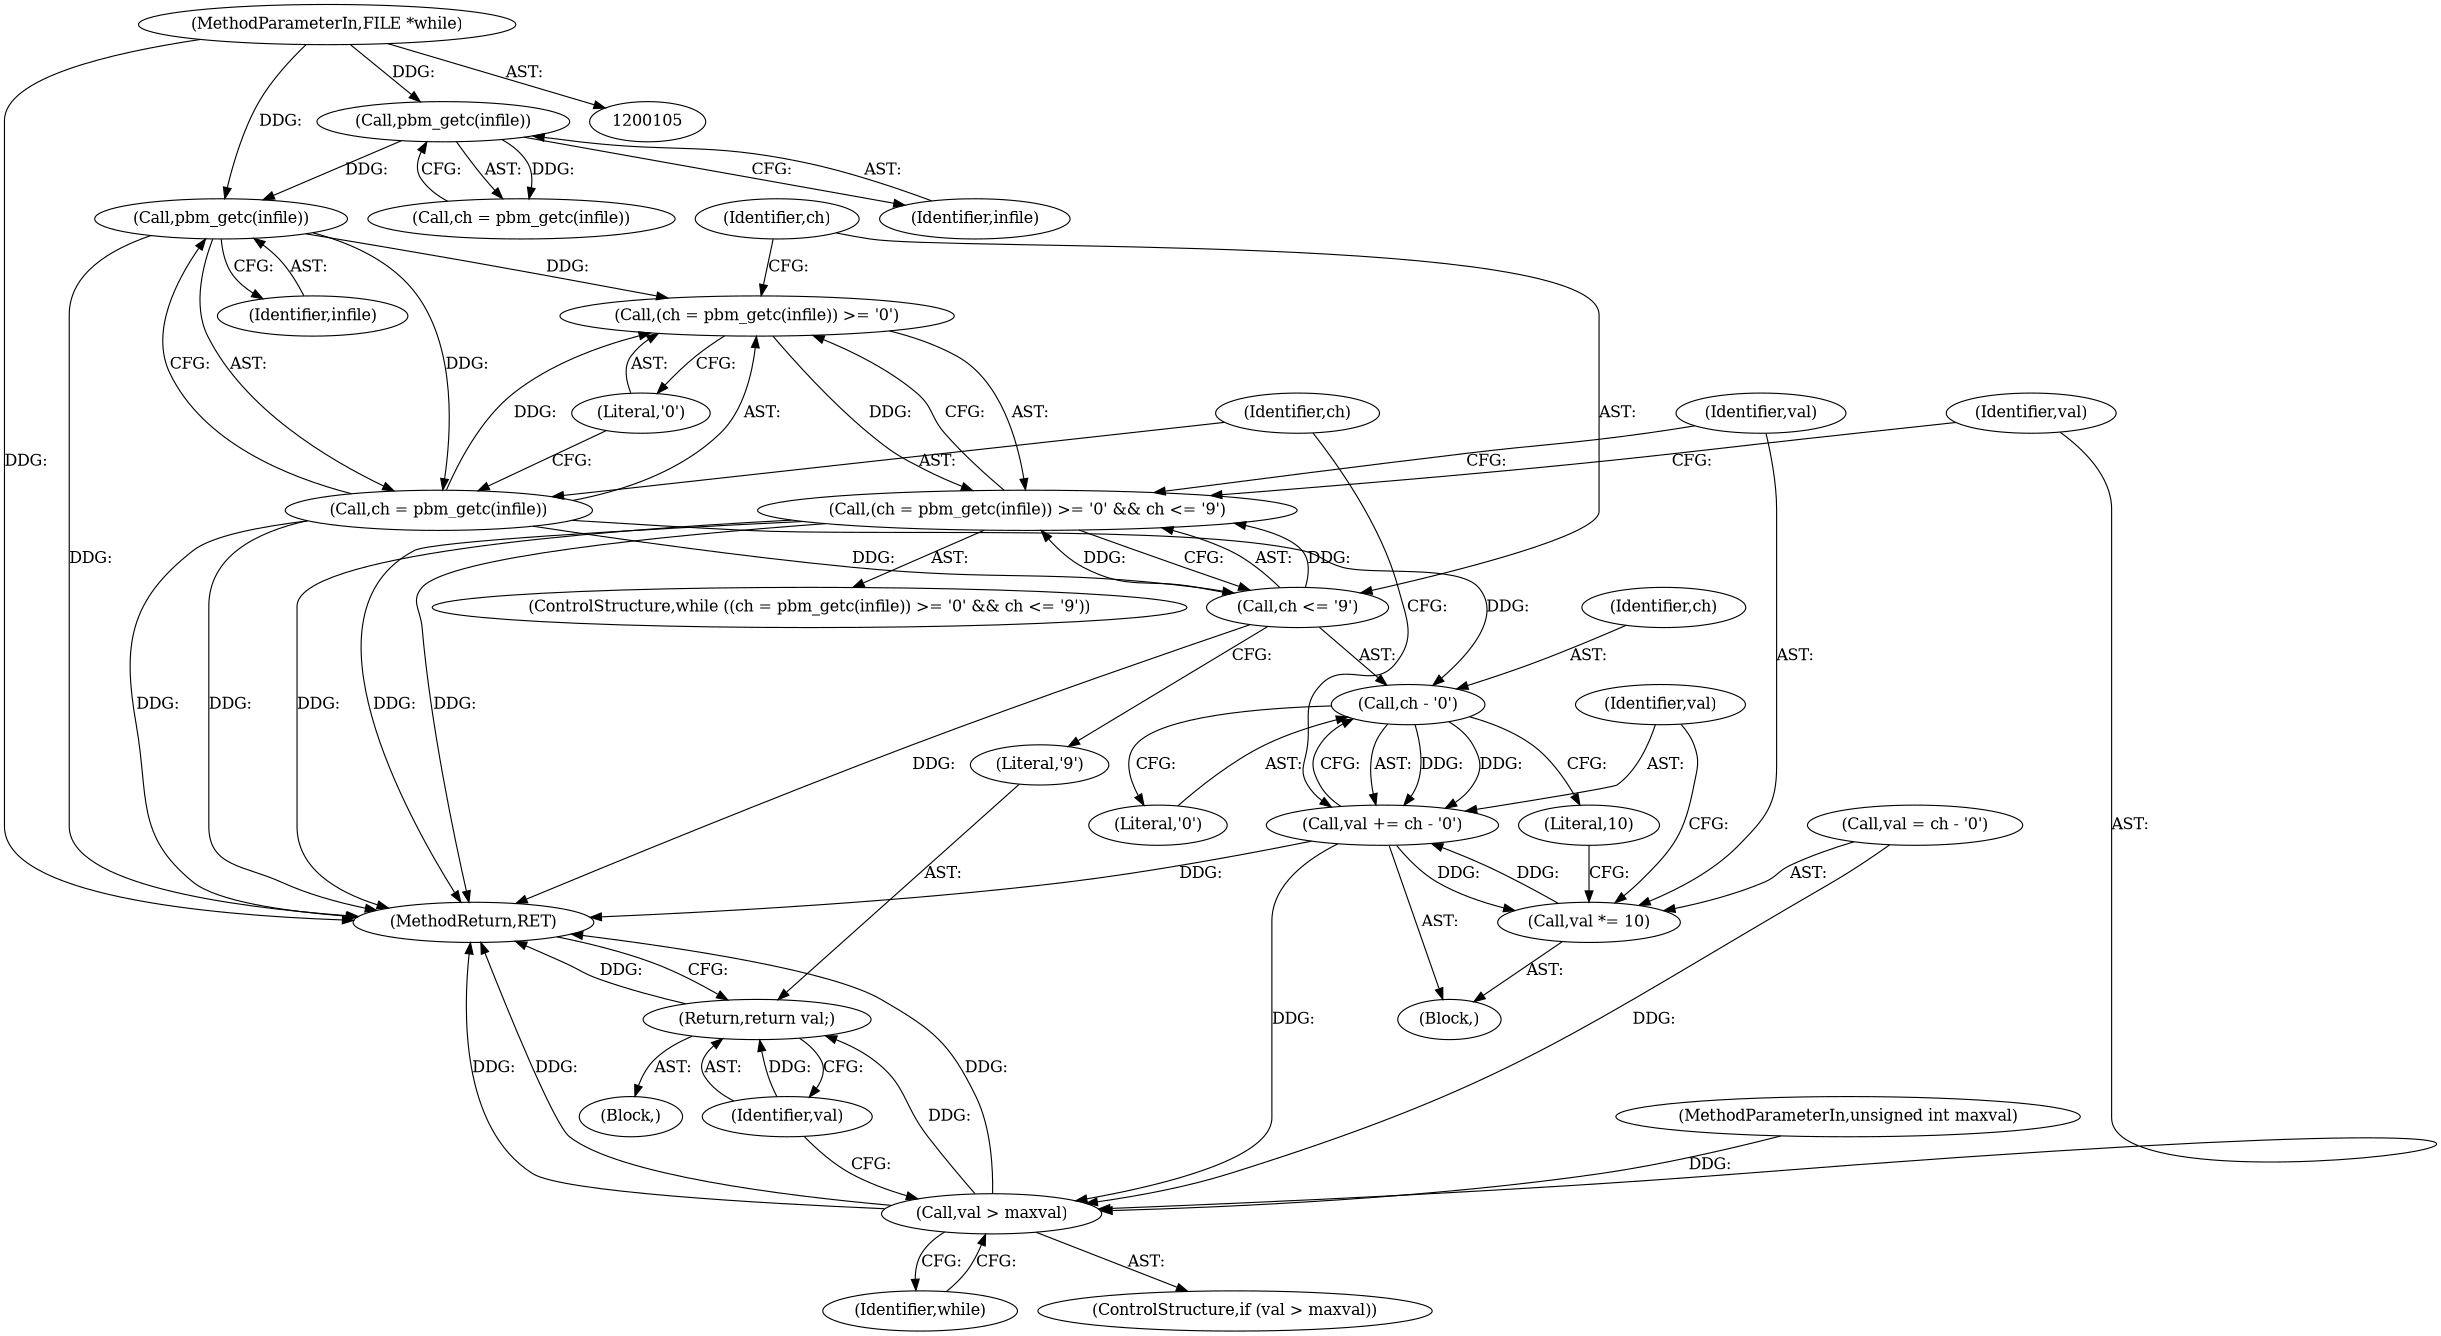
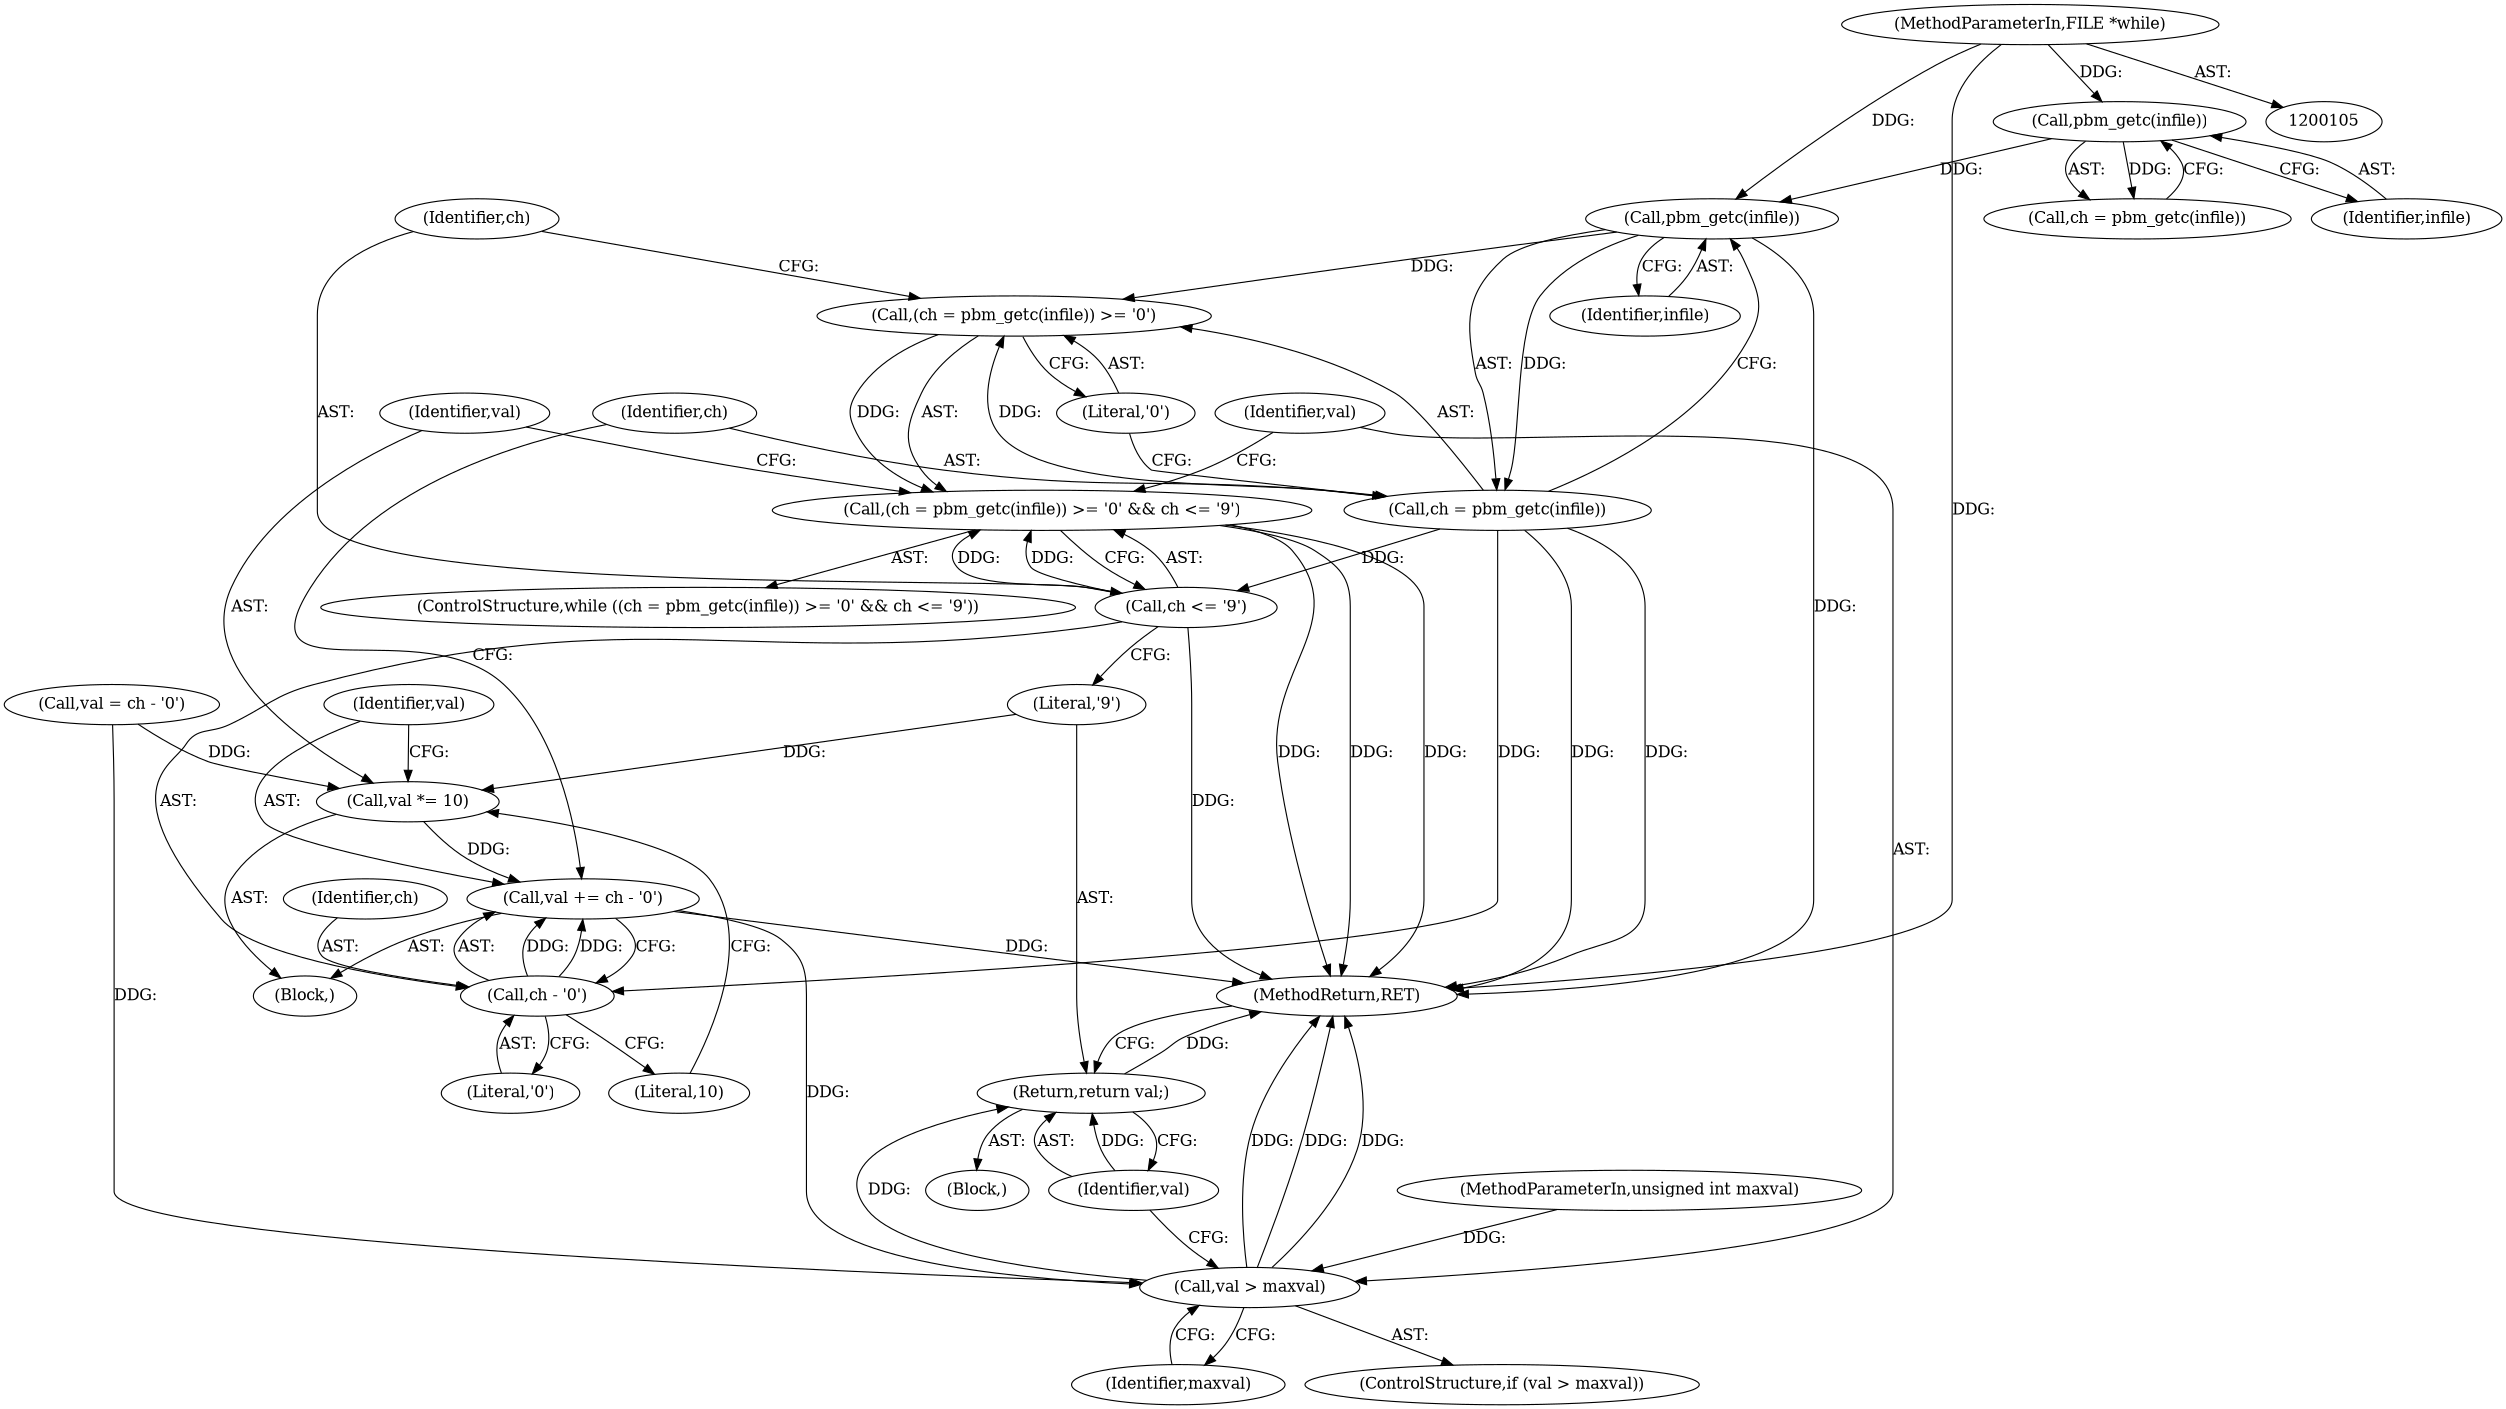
edge "(Call,(ch = pbm_getc(infile)) >= '0' && ch <= '9')" -> "(Call,(ch = pbm_getc(infile)) >= '0')": removed, label "CFG:"
edge "(Call,val = ch - '0')" -> "(Call,val *= 10)": label "AST: " -> "DDG: "
edge "(Call,val += ch - '0')" -> "(Call,val *= 10)": now "(Literal,'9')" -> "(Call,val *= 10)"
node "(Identifier,while)": label "(Identifier,while)" -> "(Identifier,maxval)"
